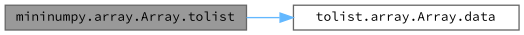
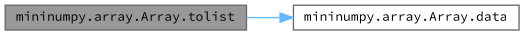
node "tolist.array.Array.data": label "tolist.array.Array.data" -> "mininumpy.array.Array.data"
